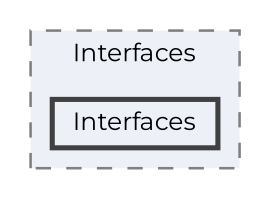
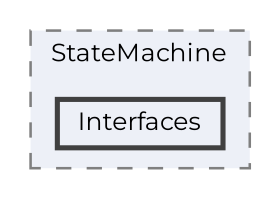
cluster "Interfaces": label "Interfaces" -> "StateMachine"
